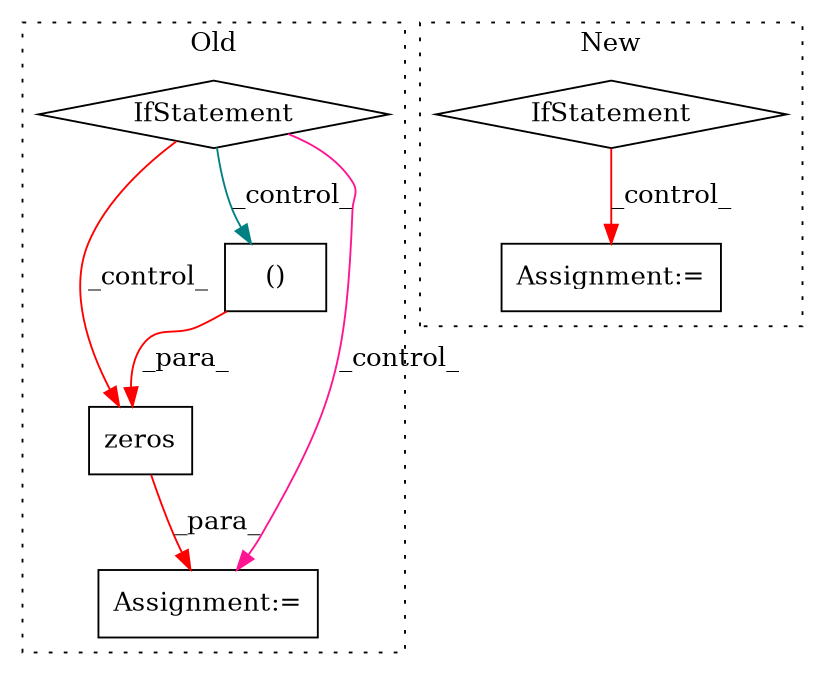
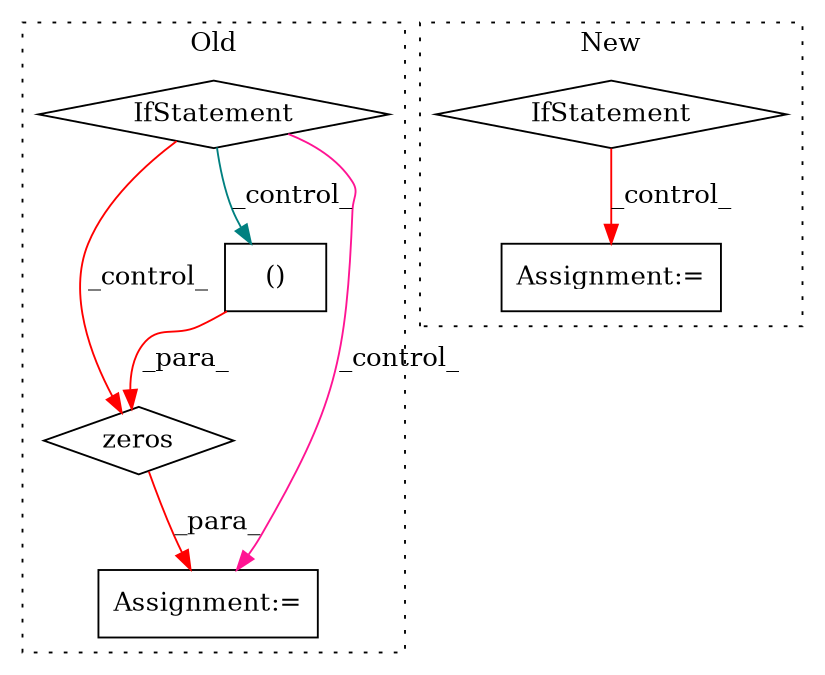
node "zeros": shape box -> diamond
